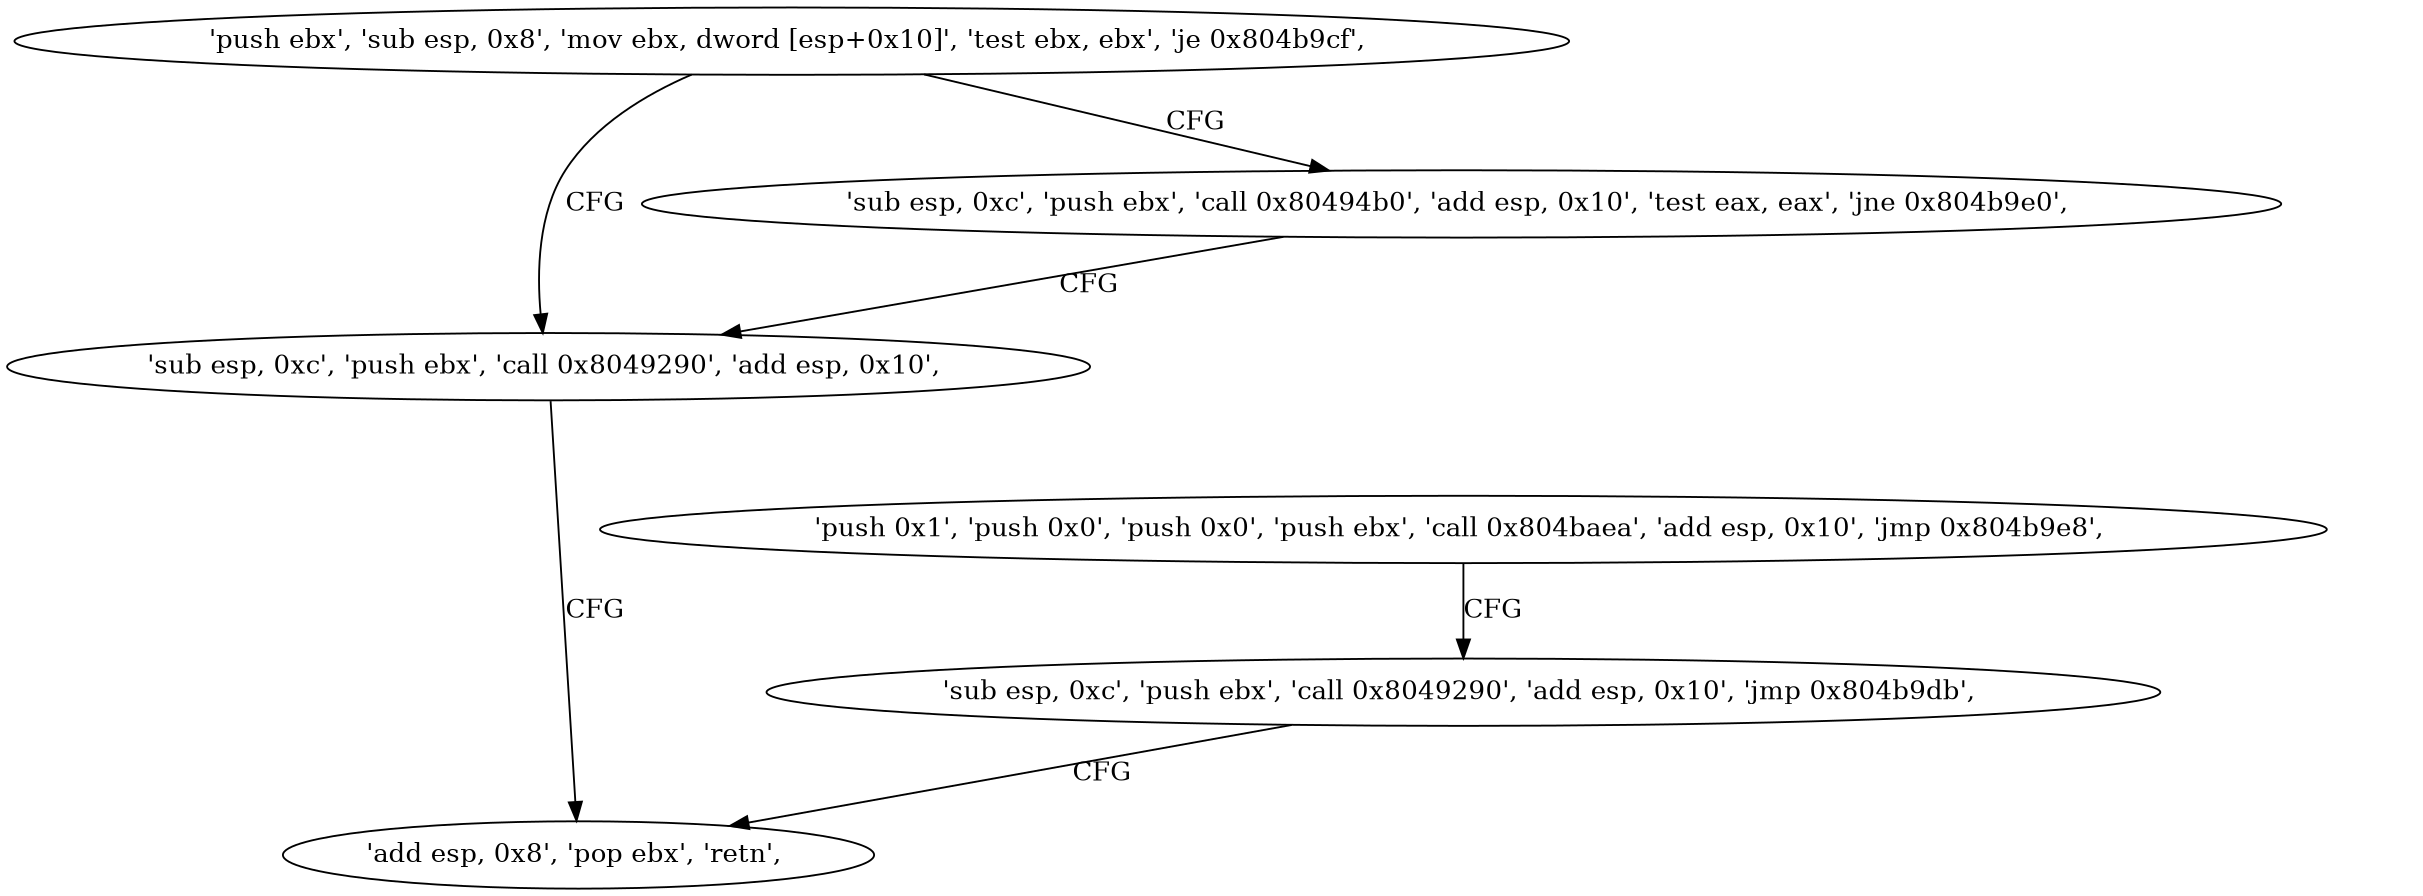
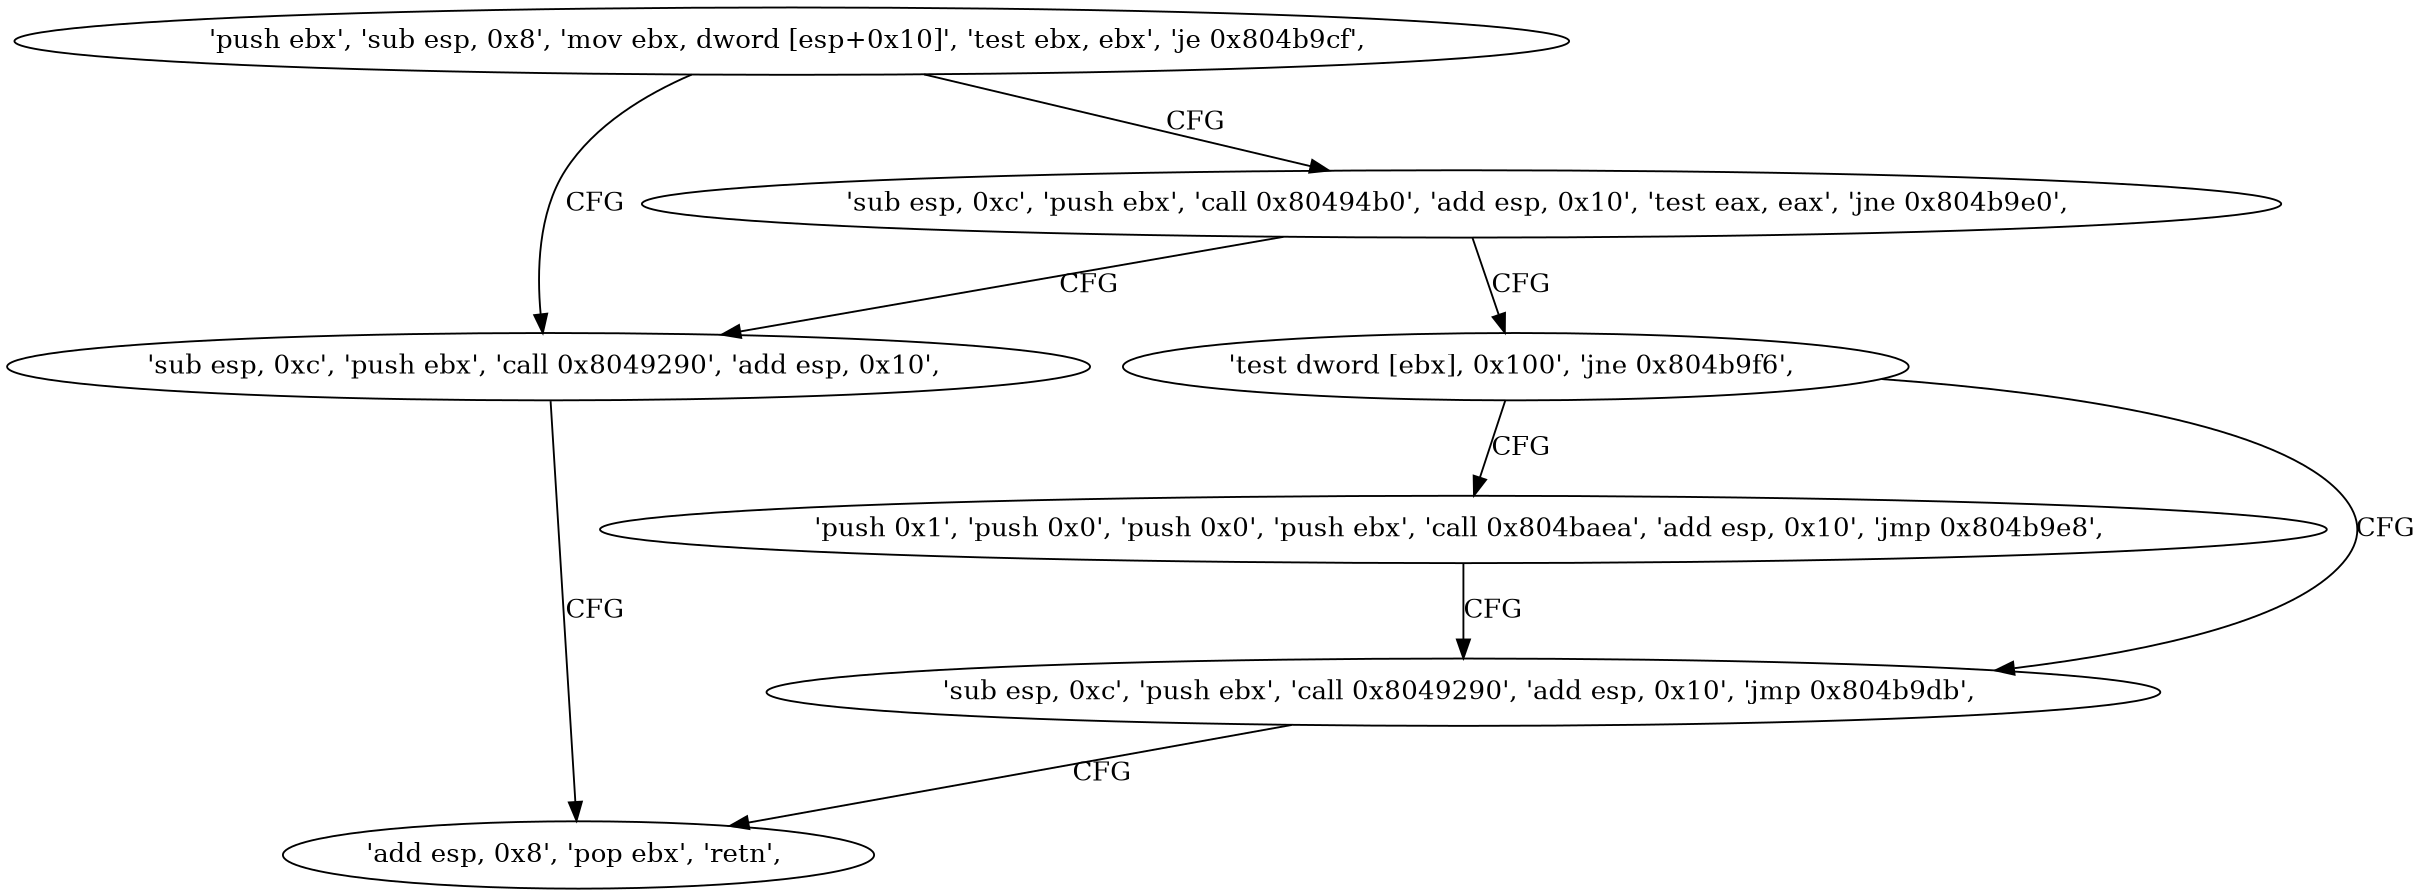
node "'test dword [ebx], 0x100', 'jne 0x804b9f6',": added
